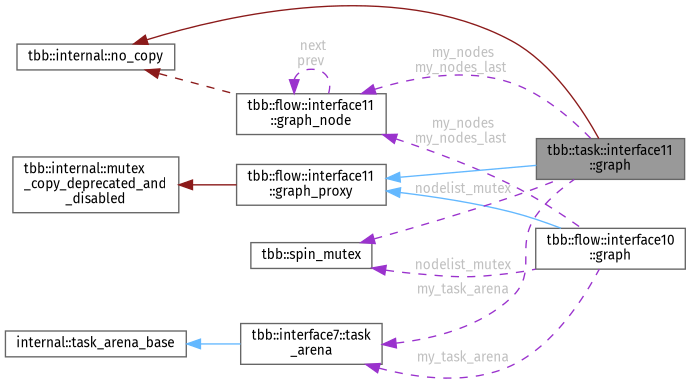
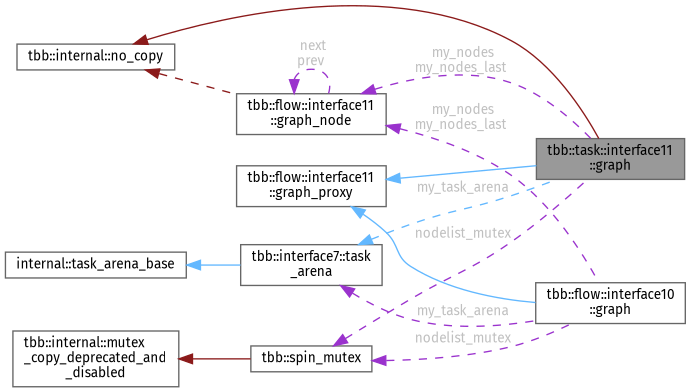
edge "tbb::flow::interface11 ::graph_proxy" -> "tbb::internal::mutex _copy_deprecated_and _disabled": now "tbb::spin_mutex" -> "tbb::internal::mutex _copy_deprecated_and _disabled"
edge "tbb::task::interface11 ::graph" -> "tbb::interface7::task _arena": color darkorchid3 -> steelblue1
